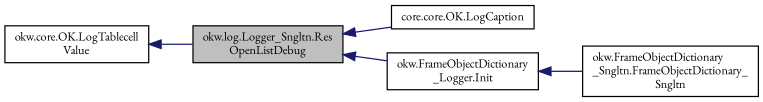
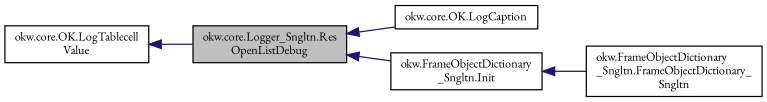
node "core.core.OK.LogCaption": label "core.core.OK.LogCaption" -> "okw.core.OK.LogCaption"
node "okw.log.Logger_Sngltn.Res OpenListDebug": label "okw.log.Logger_Sngltn.Res OpenListDebug" -> "okw.core.Logger_Sngltn.Res OpenListDebug"
node "okw.FrameObjectDictionary _Logger.Init": label "okw.FrameObjectDictionary _Logger.Init" -> "okw.FrameObjectDictionary _Sngltn.Init"
